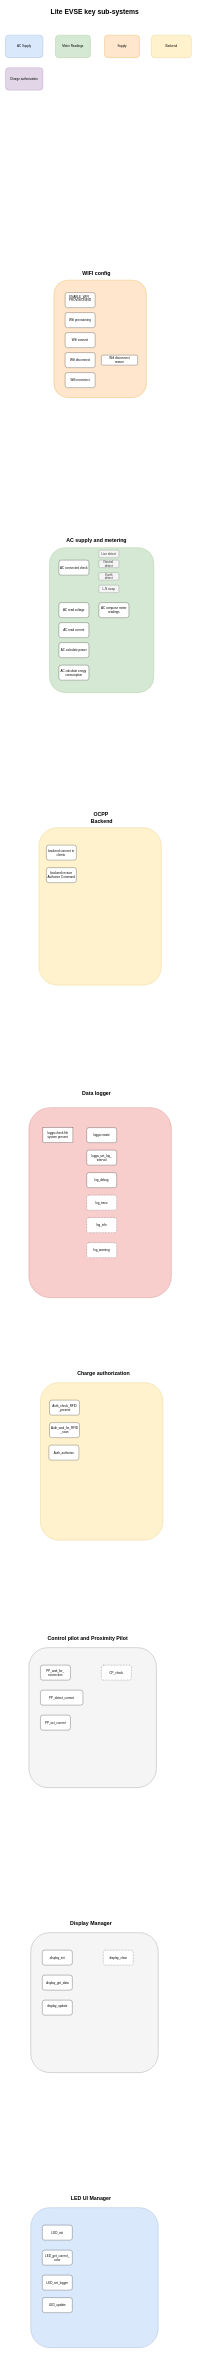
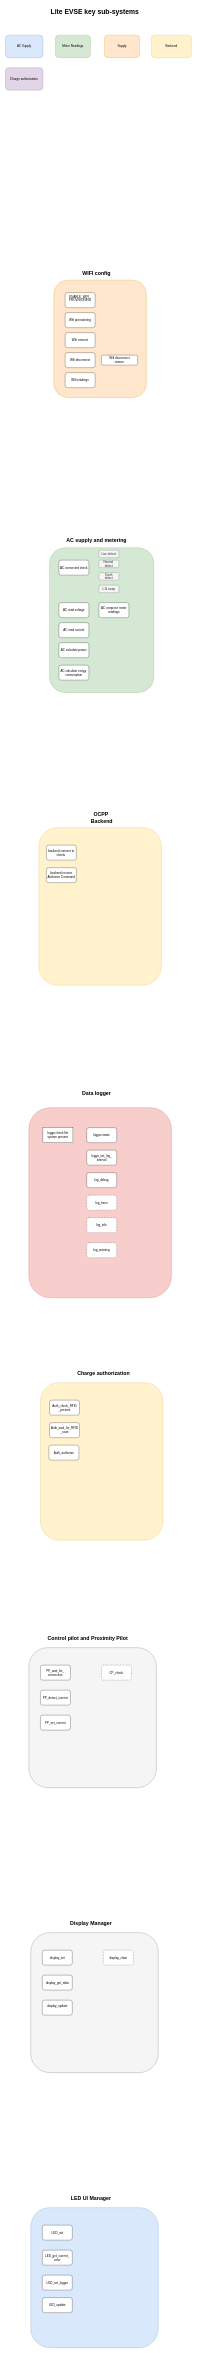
node "Wifi reconnect": label "Wifi reconnect" -> "Wifi readings"
node "PP_detect_current": size 43x15 -> 30x15
